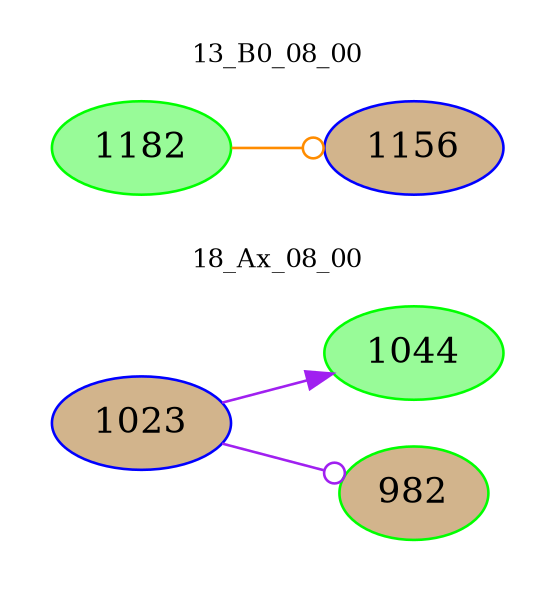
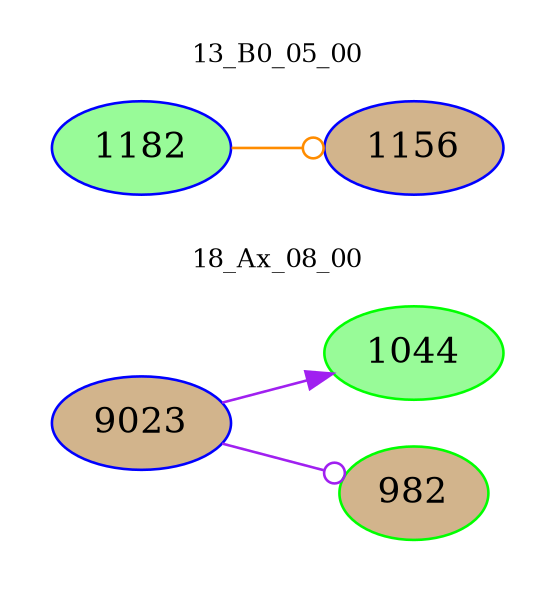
cluster "13_B0_08_00": label "13_B0_08_00" -> "13_B0_05_00"
node "1182": color green -> blue
node "1023": label "1023" -> "9023"
